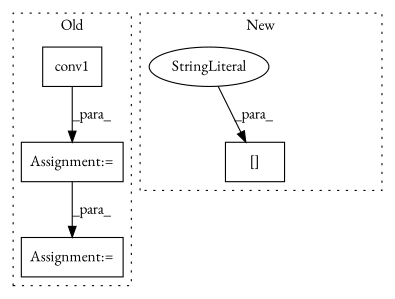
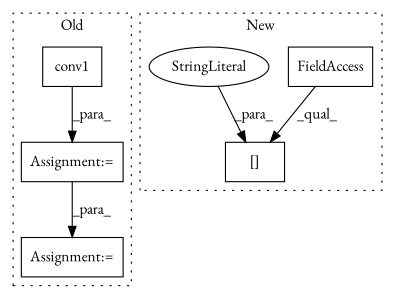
node "FieldAccess": added
